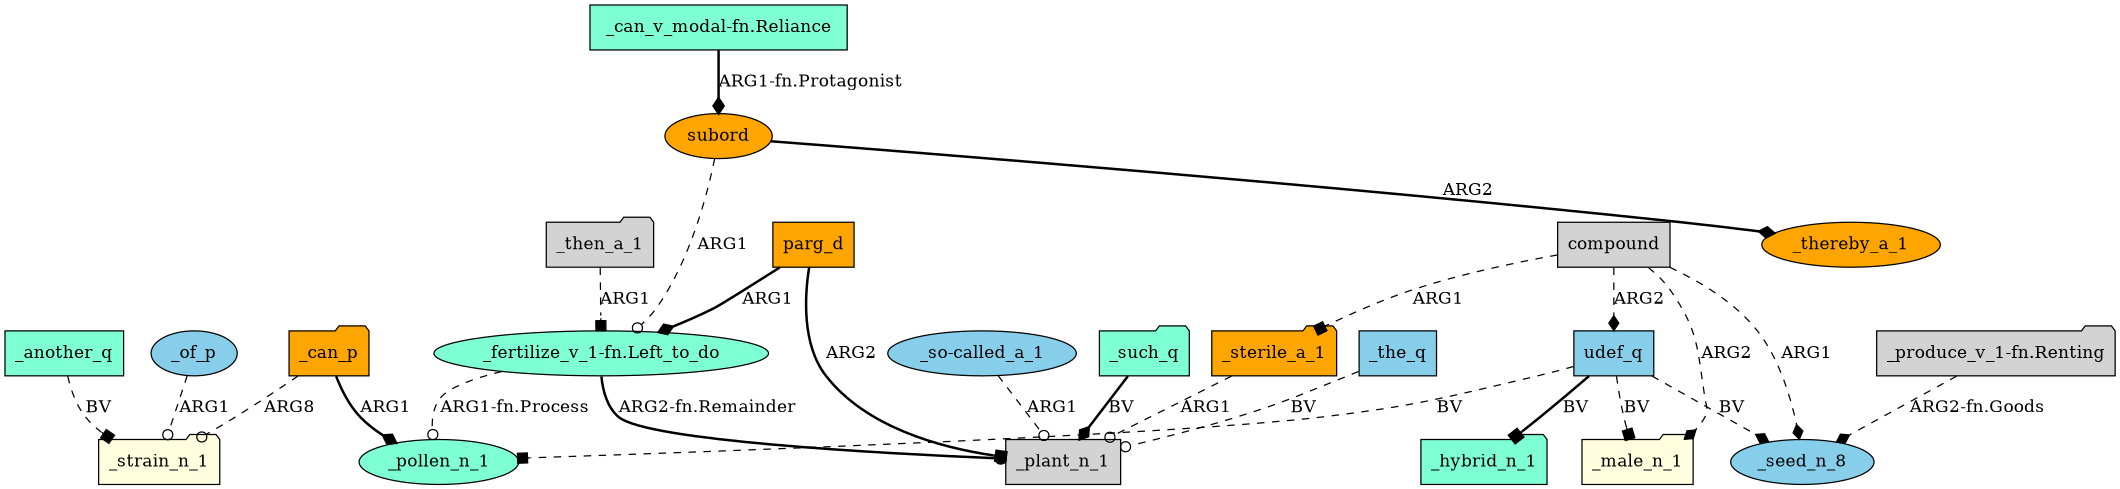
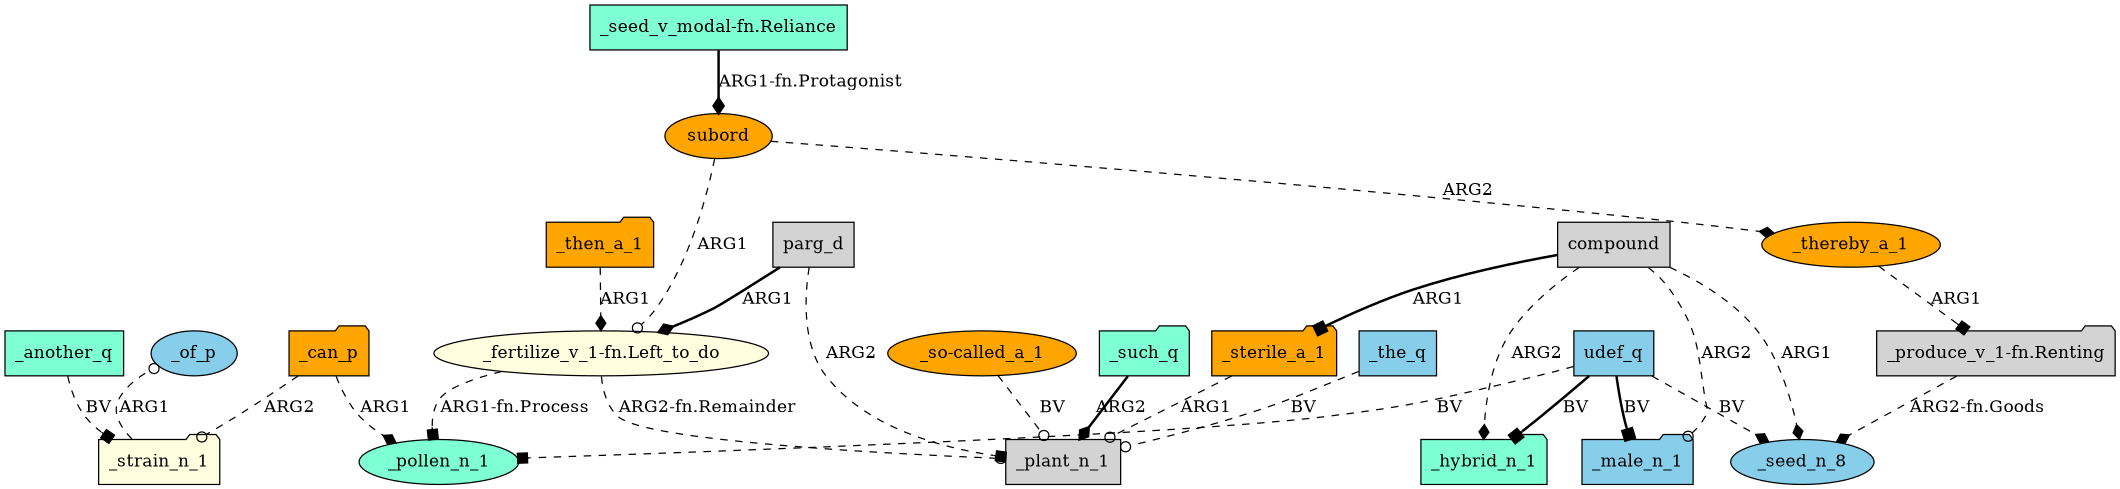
node "_can_v_modal-fn.Reliance": label "_can_v_modal-fn.Reliance" -> "_seed_v_modal-fn.Reliance"
edge "subord" -> "_thereby_a_1": style bold -> dashed
node "_then_a_1": fillcolor lightgrey -> orange
node "parg_d": fillcolor orange -> lightgrey
edge "compound" -> "_sterile_a_1": style dashed -> bold
edge "_then_a_1" -> "_fertilize_v_1-fn.Left_to_do": arrowhead box -> diamond
edge "compound" -> "udef_q": now "compound" -> "_hybrid_n_1"
edge "_thereby_a_1" -> "_produce_v_1-fn.Renting": added, label "ARG1"
edge "compound" -> "_male_n_1": arrowhead diamond -> odot
node "_fertilize_v_1-fn.Left_to_do": fillcolor aquamarine -> lightyellow
node "_so-called_a_1": fillcolor skyblue -> orange
edge "_fertilize_v_1-fn.Left_to_do" -> "_pollen_n_1": arrowhead odot -> box
edge "udef_q" -> "_male_n_1": style dashed -> bold
edge "_of_p" -> "_strain_n_1": reversed
edge "parg_d" -> "_plant_n_1": style bold -> dashed
edge "_can_p" -> "_strain_n_1": label "ARG8" -> "ARG2"
edge "_so-called_a_1" -> "_plant_n_1": label "ARG1" -> "BV"
edge "_such_q" -> "_plant_n_1": label "BV" -> "ARG2"
edge "_can_p" -> "_pollen_n_1": style bold -> dashed
edge "_fertilize_v_1-fn.Left_to_do" -> "_plant_n_1": style bold -> dashed
node "_male_n_1": fillcolor lightyellow -> skyblue
